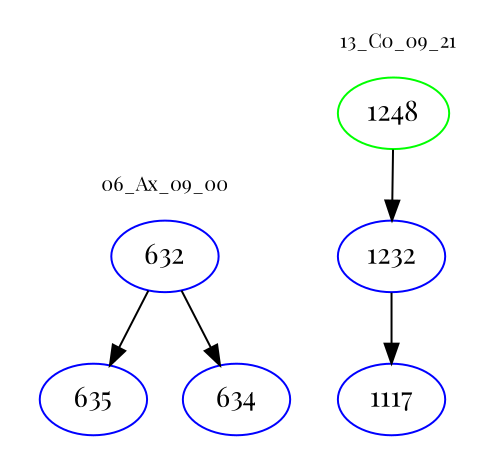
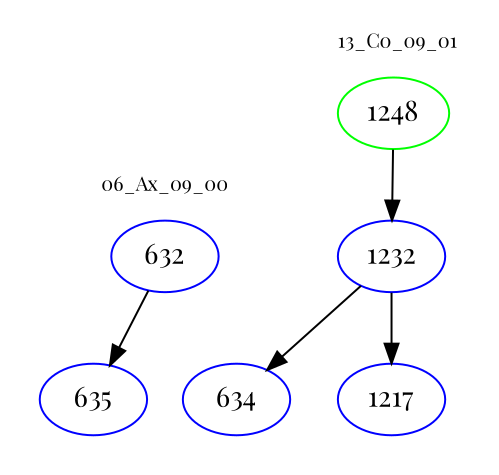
cluster "13_C0_09_21": label "13_C0_09_21" -> "13_C0_09_01"
edge "632" -> "634": now "1232" -> "634"
node "1117": label "1117" -> "1217"
